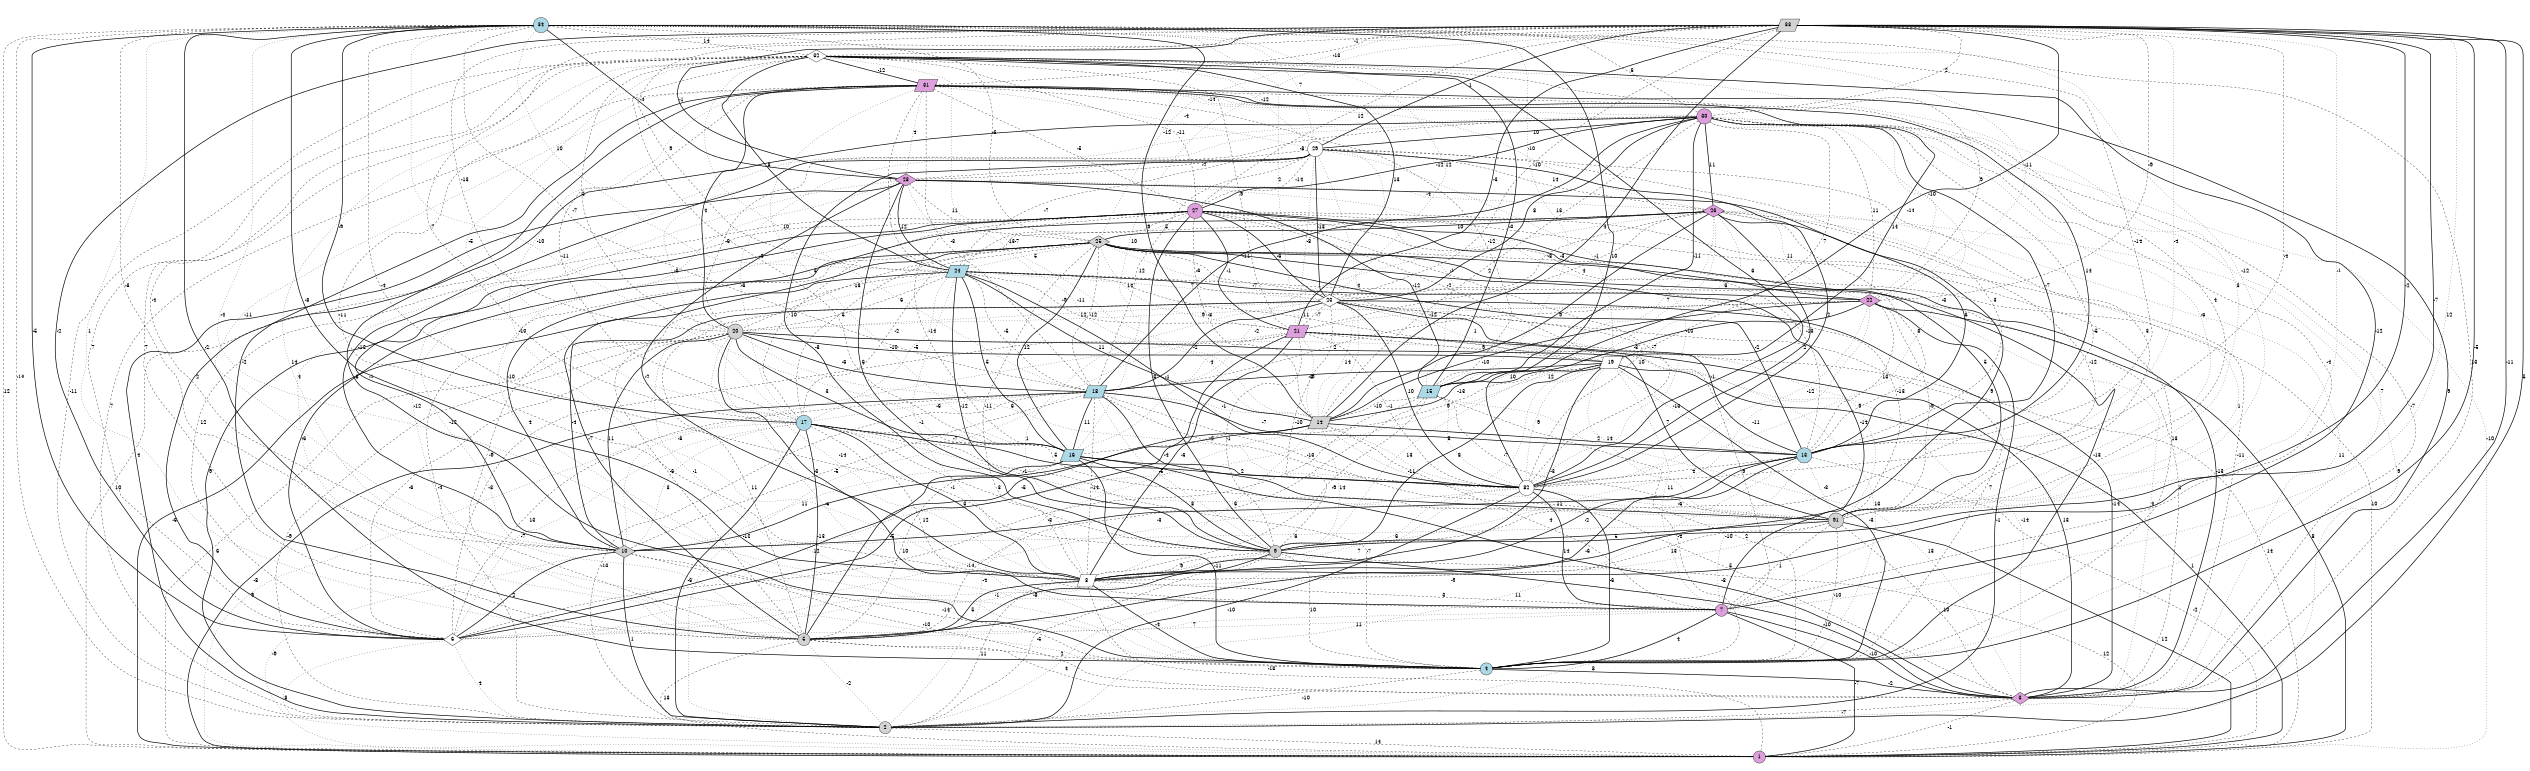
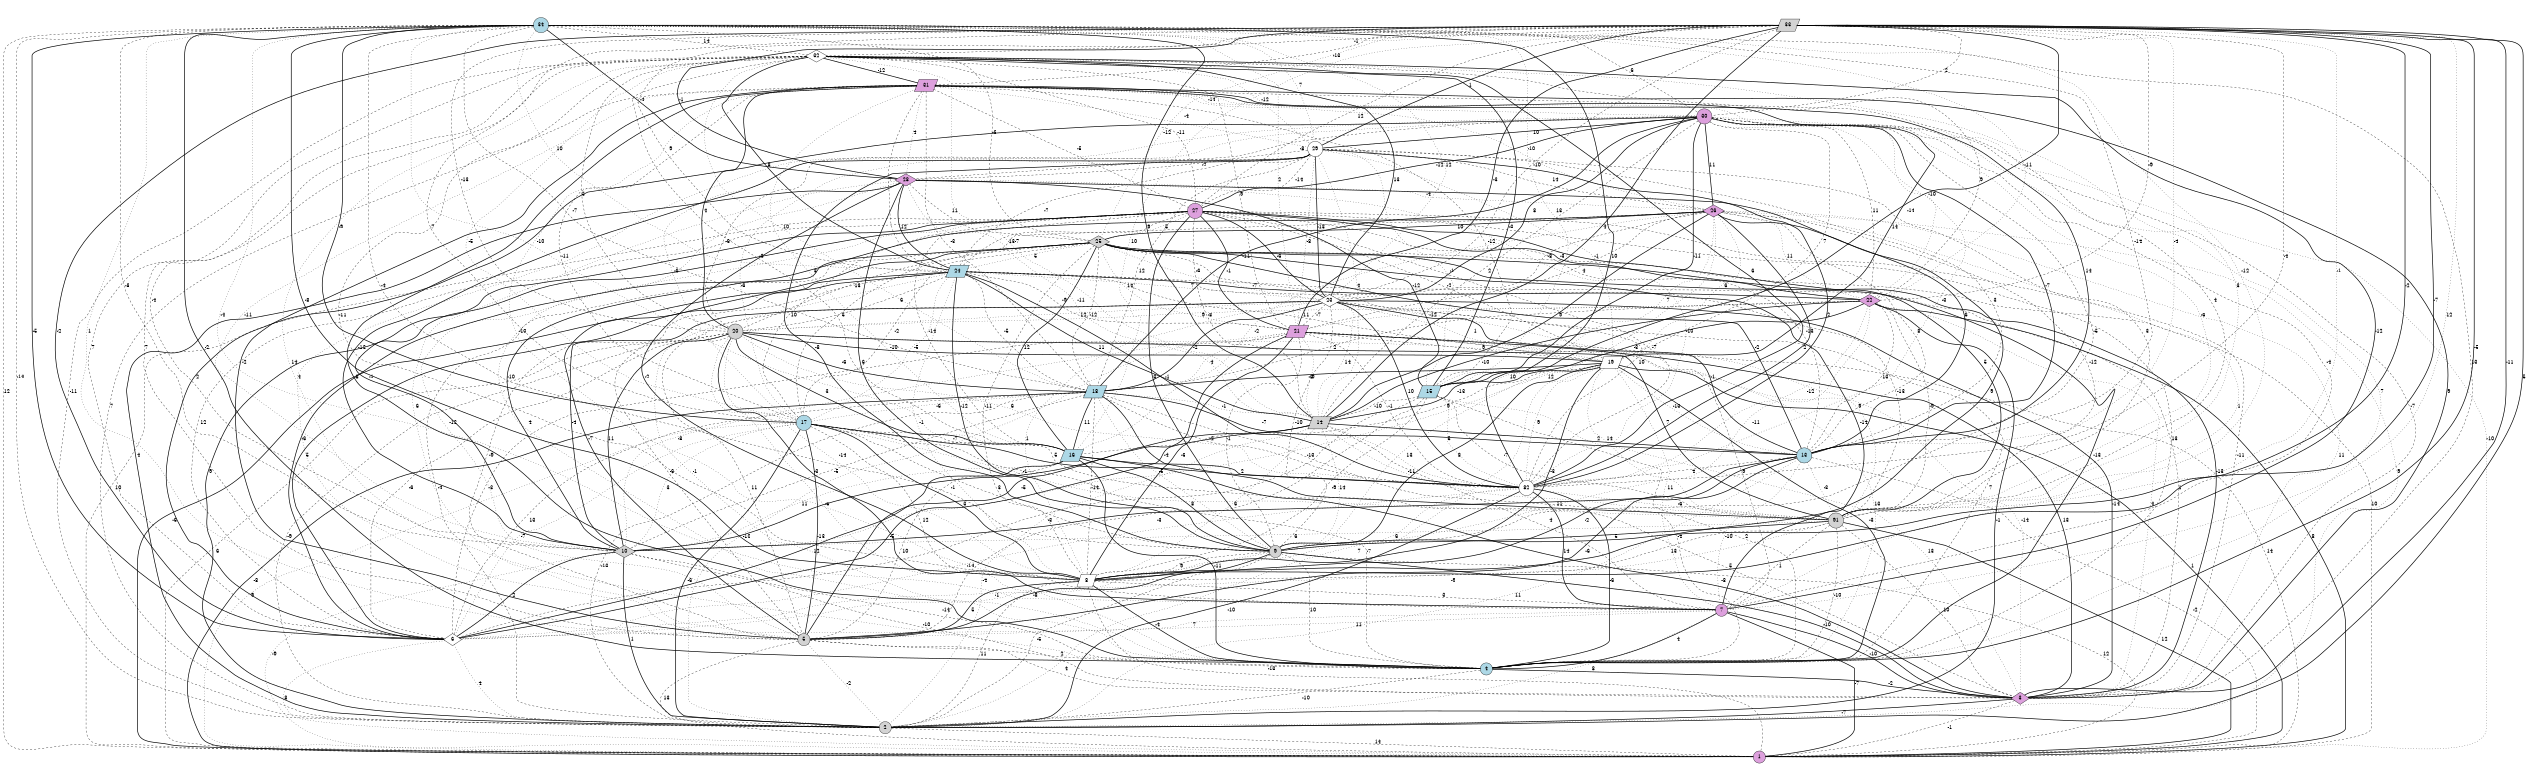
edge "24" -- "16": now "24" -- "6"
edge "28" -- "5": label "-12" -> "6"
edge "3" -- "2": style dashed -> bold
